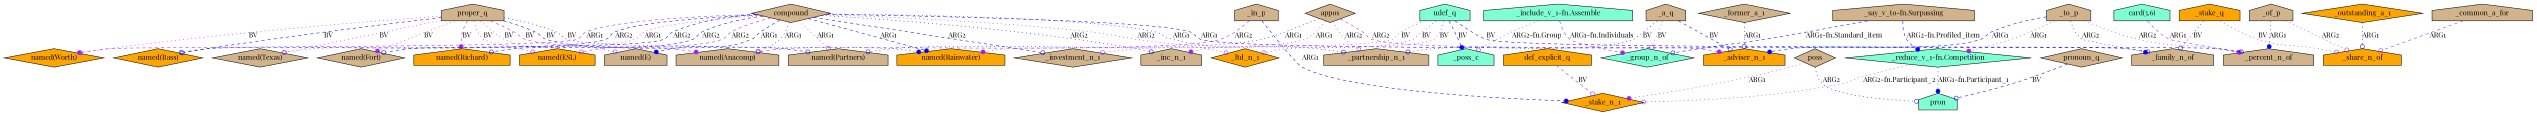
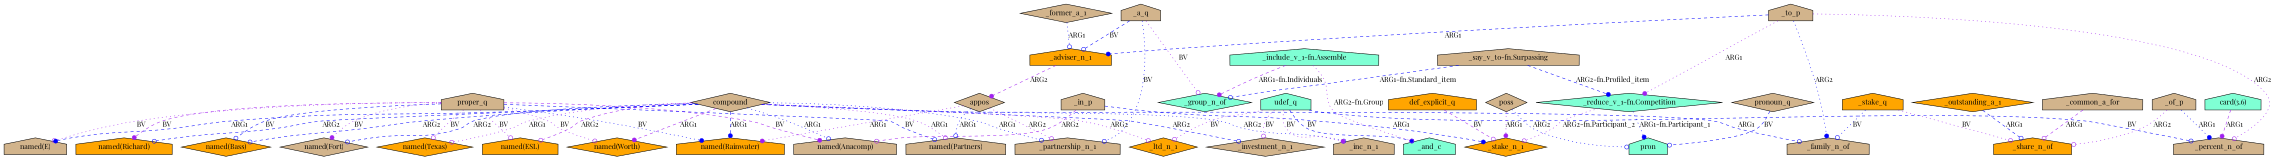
edge "_outstanding_a_1" -> "_share_n_of": style dotted -> dashed
edge "appos" -> "_adviser_n_1": reversed
node "named(Texas)": fillcolor tan -> orange
node "_poss_c": label "_poss_c" -> "_and_c"
